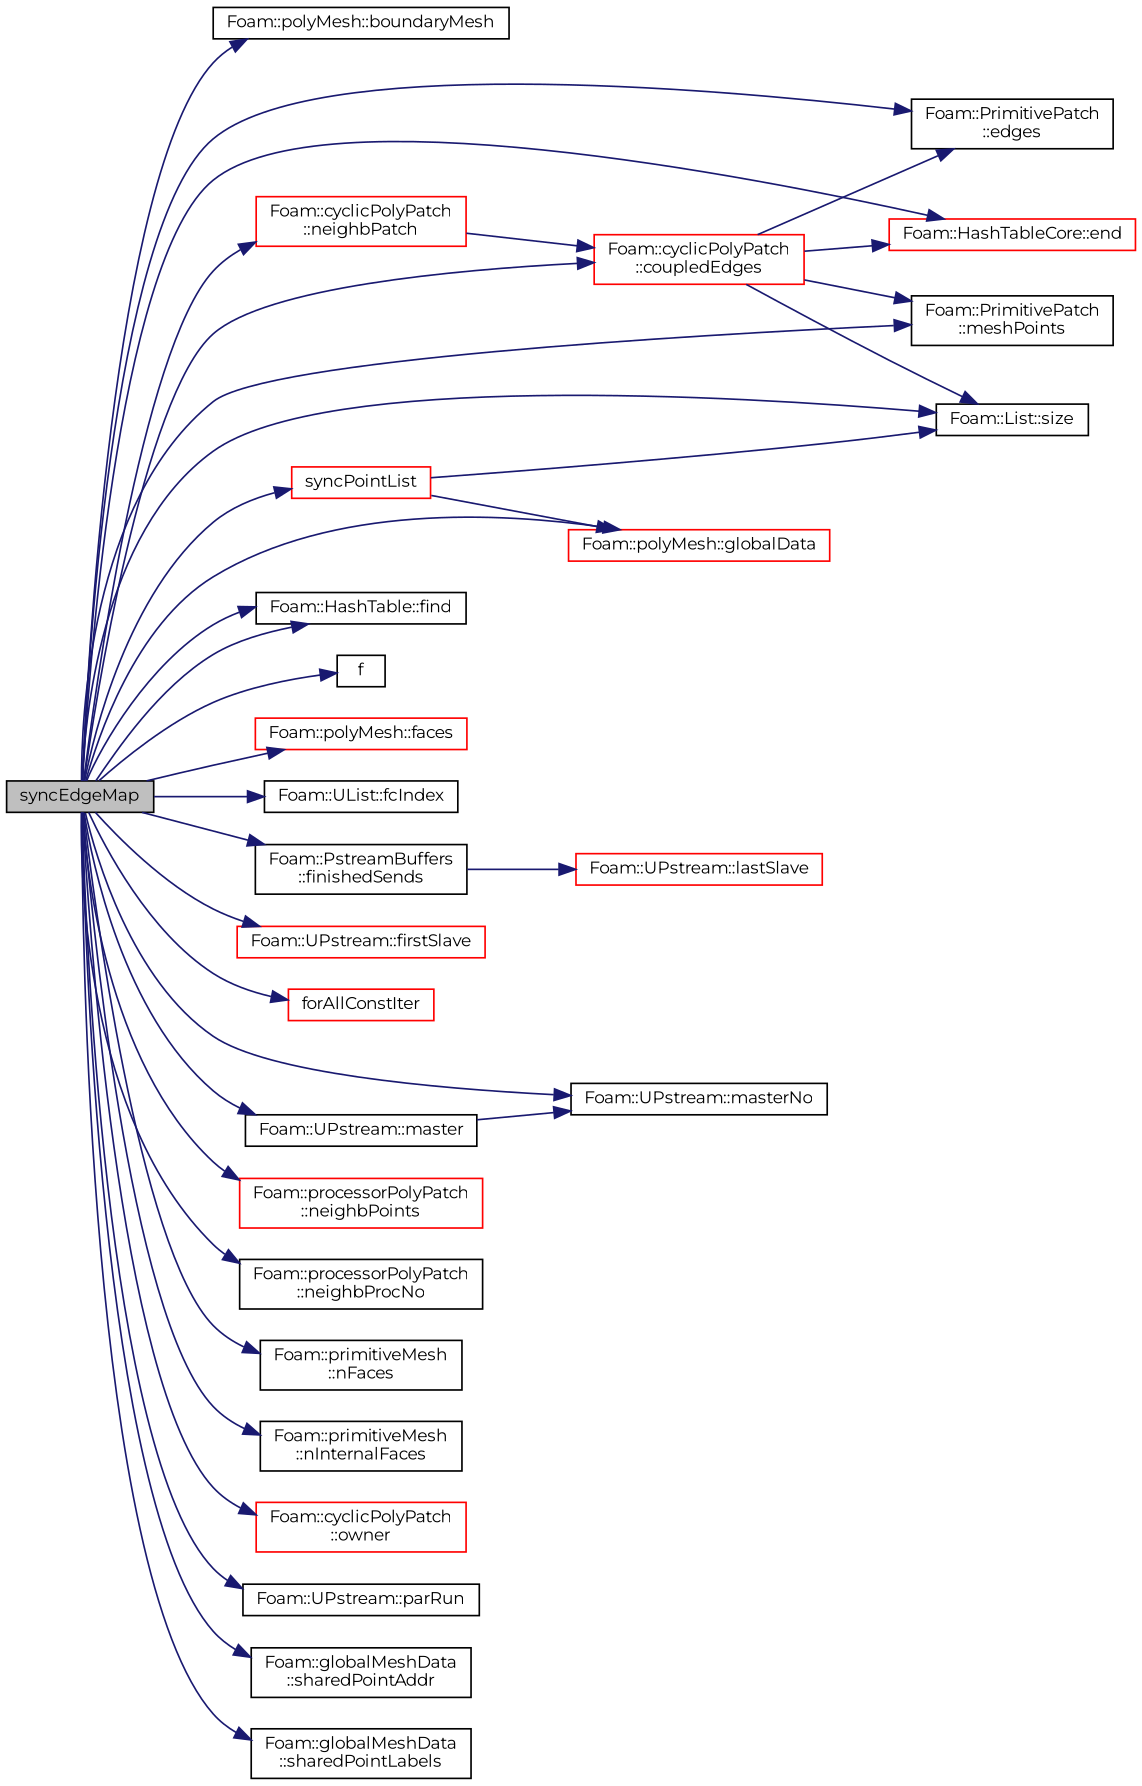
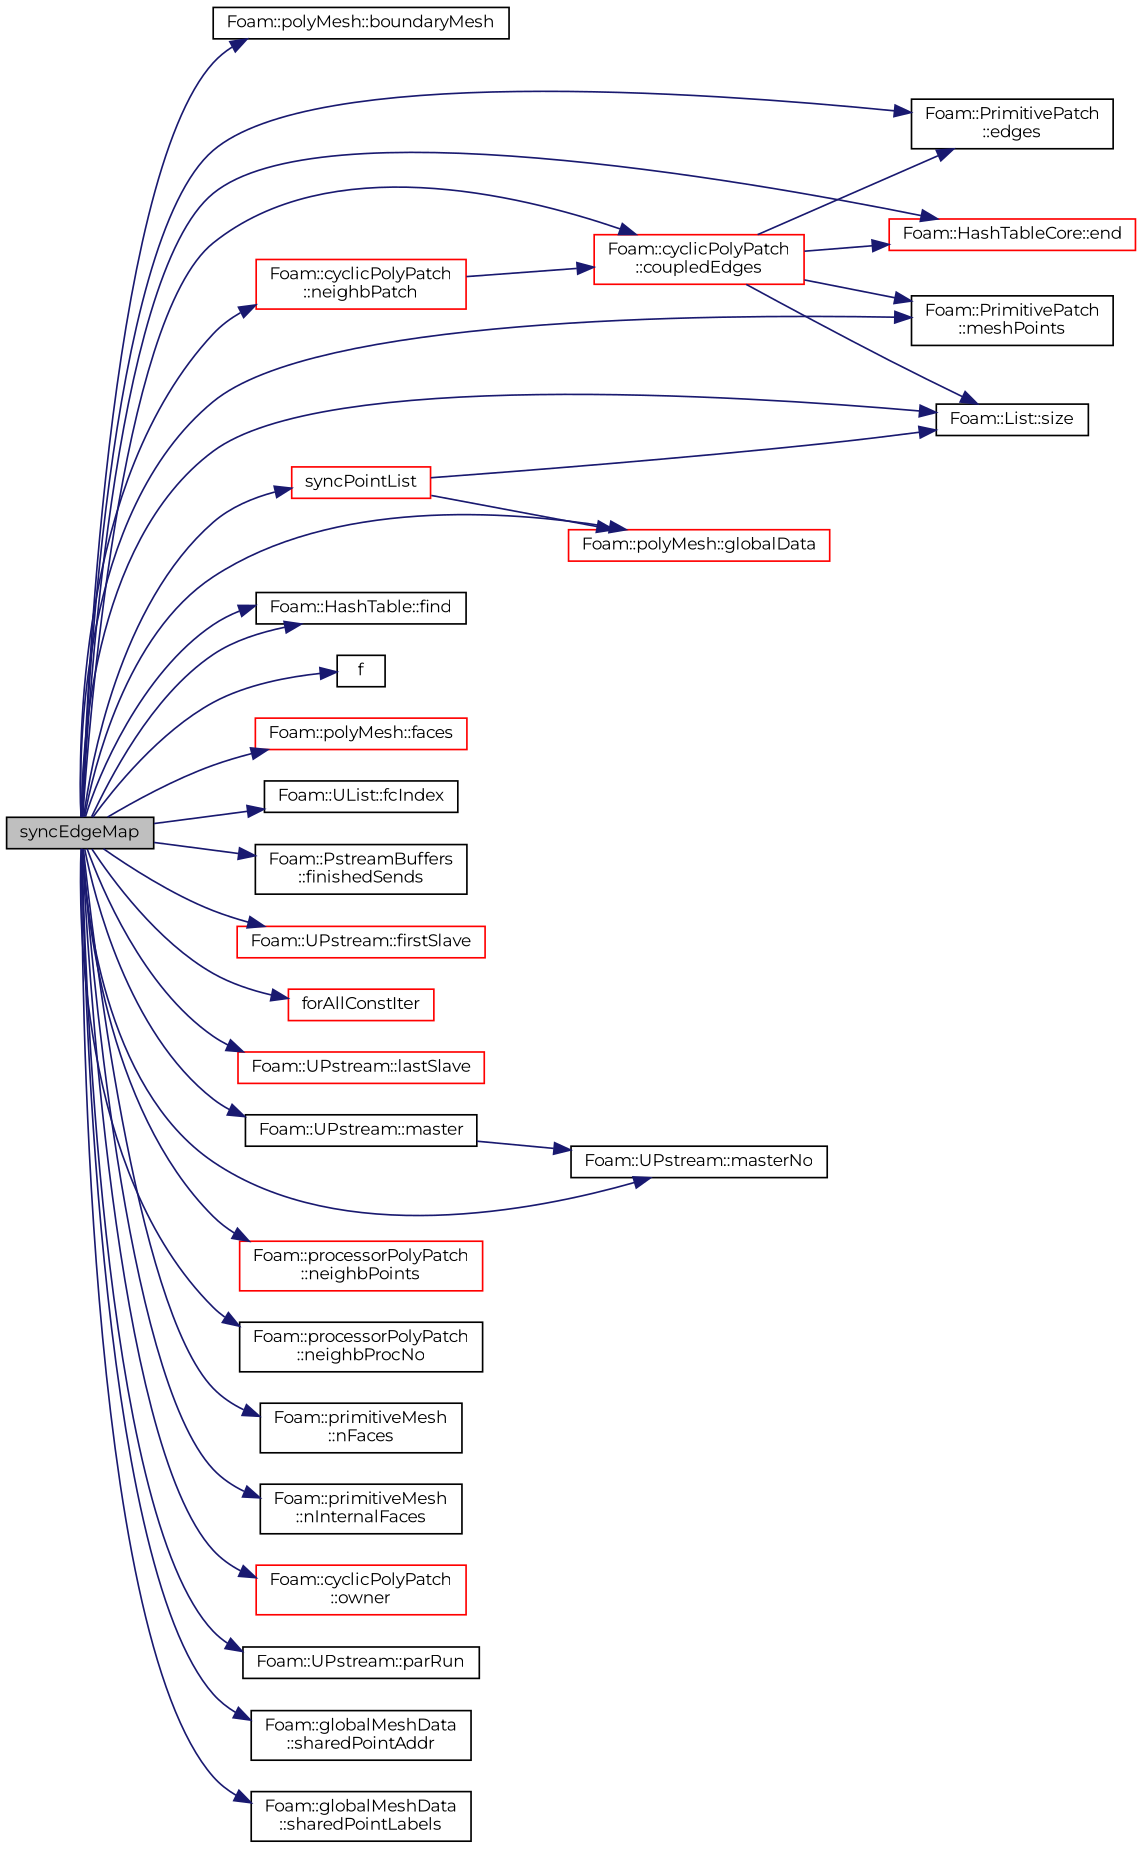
edge "Foam::PstreamBuffers ::finishedSends" -> "Foam::UPstream::lastSlave": now "syncEdgeMap" -> "Foam::UPstream::lastSlave"
